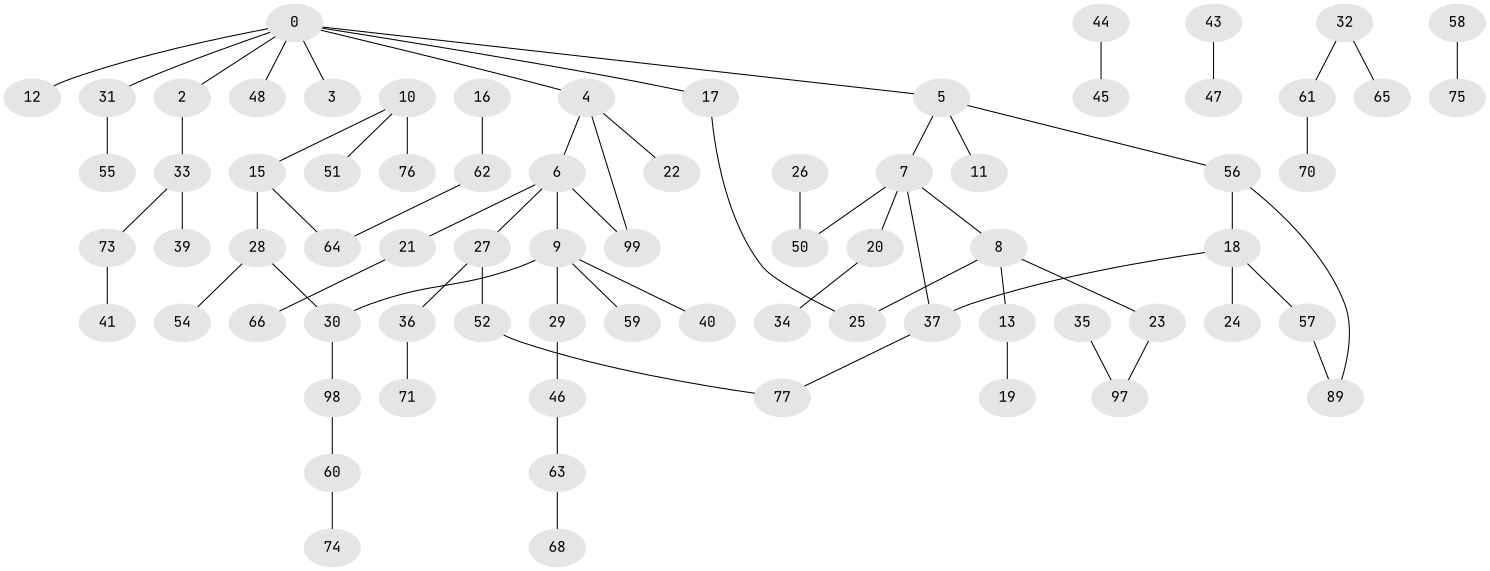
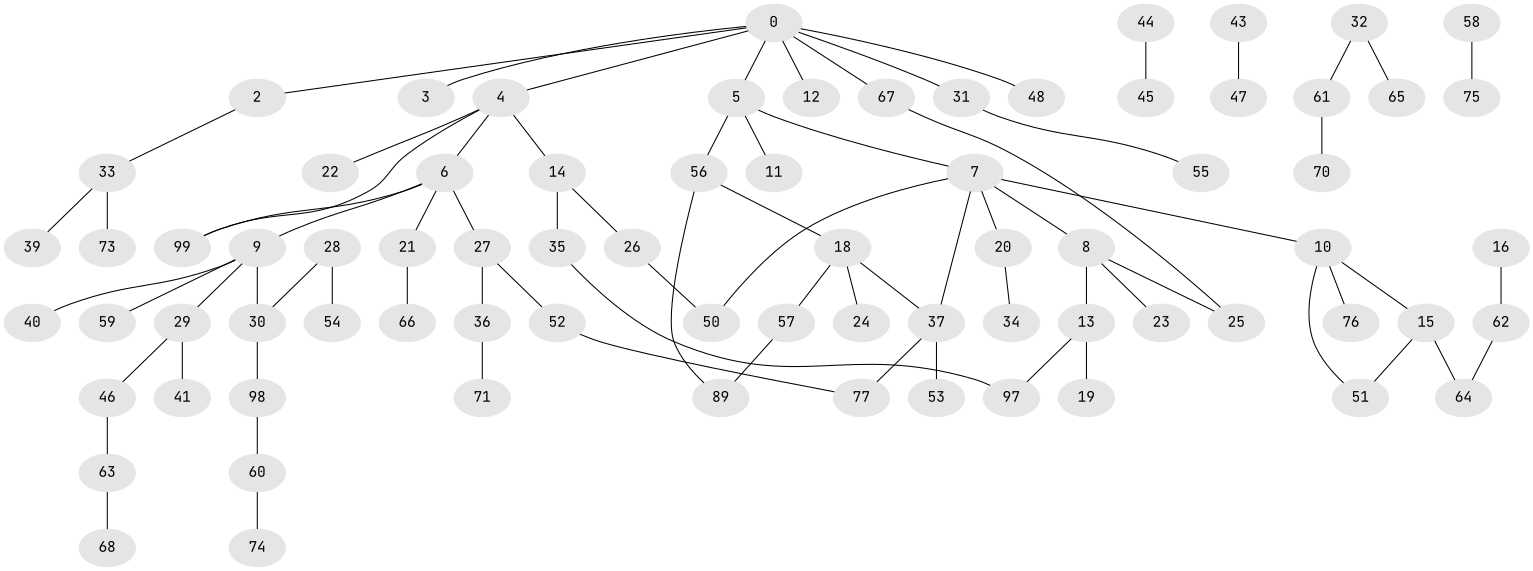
node "17": label "17" -> "67"
node "14": added
edge "7" -- "10": added
edge "15" -- "28": now "15" -- "51"
edge "73" -- "41": now "29" -- "41"
edge "23" -- "97": now "13" -- "97"
node "53": added
